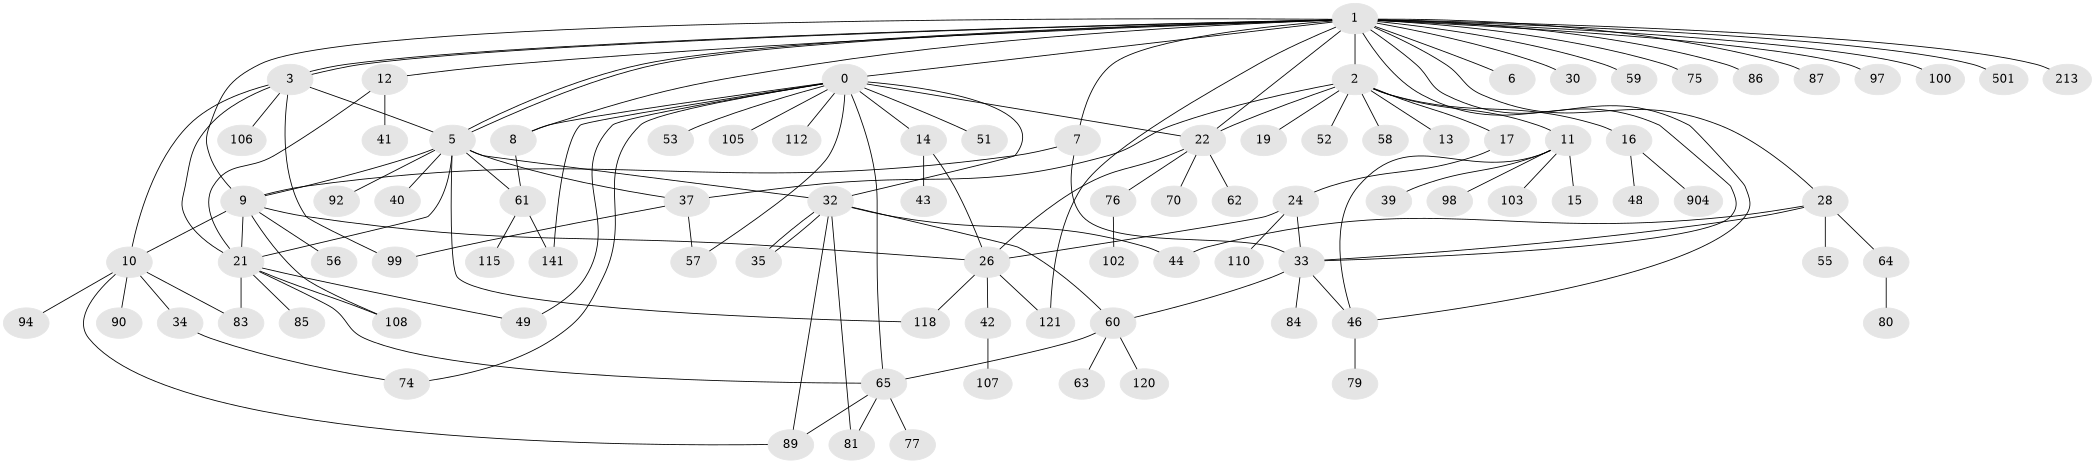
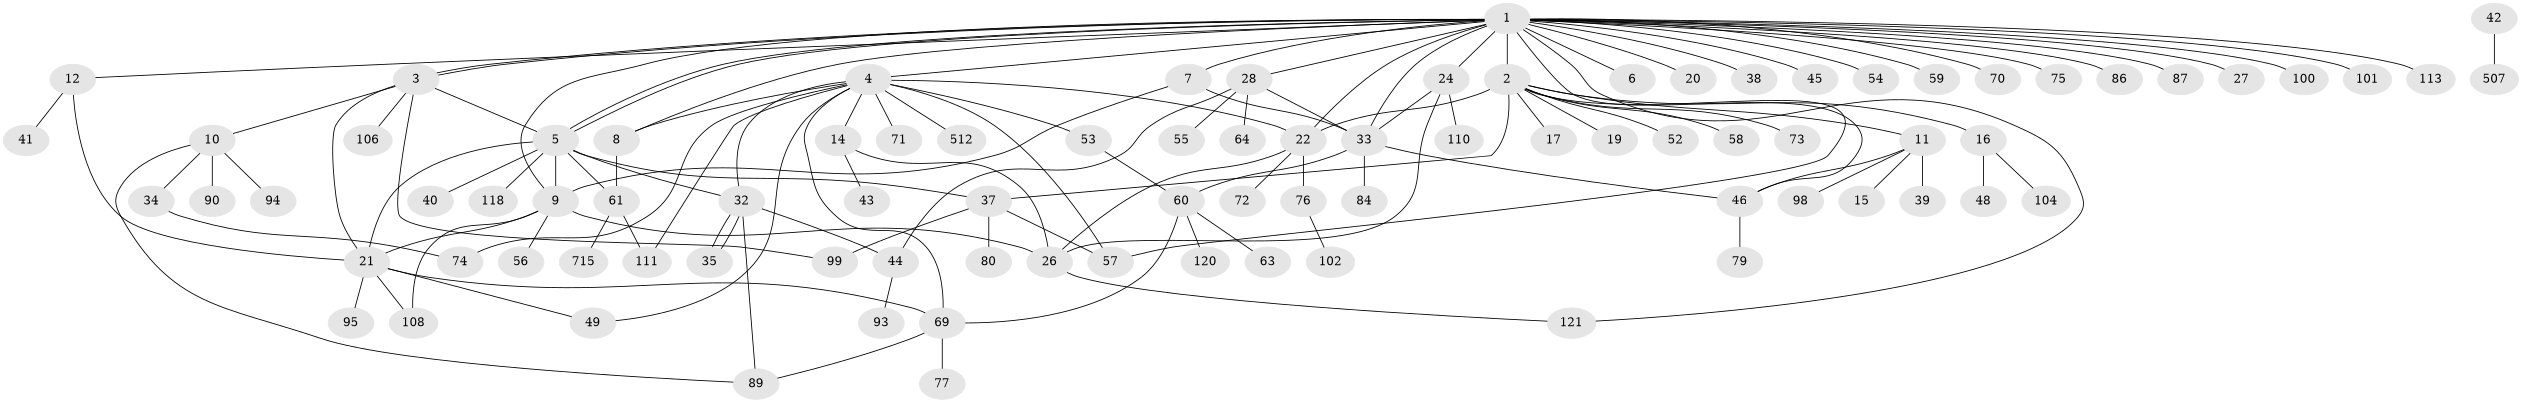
node "0": label "0" -> "4"
node "30": label "30" -> "20"
node "38": added
node "45": added
node "54": added
node "97": label "97" -> "27"
node "501": label "501" -> "101"
node "213": label "213" -> "113"
node "105": removed
node "112": label "112" -> "512"
node "51": label "51" -> "71"
node "13": label "13" -> "73"
edge "22" -- "70": now "1" -- "70"
edge "17" -- "24": now "1" -- "24"
edge "2" -- "57": added
node "92": removed
node "62": label "62" -> "72"
node "103": removed
node "904": label "904" -> "104"
edge "9" -- "10": removed
edge "32" -- "60": now "53" -- "60"
node "115": label "115" -> "715"
node "141": label "141" -> "111"
edge "26" -- "118": removed
edge "26" -- "42": removed
edge "64" -- "80": now "37" -- "80"
node "83": removed
node "85": label "85" -> "95"
node "93": added
node "65": label "65" -> "69"
node "107": label "107" -> "507"
node "81": removed
